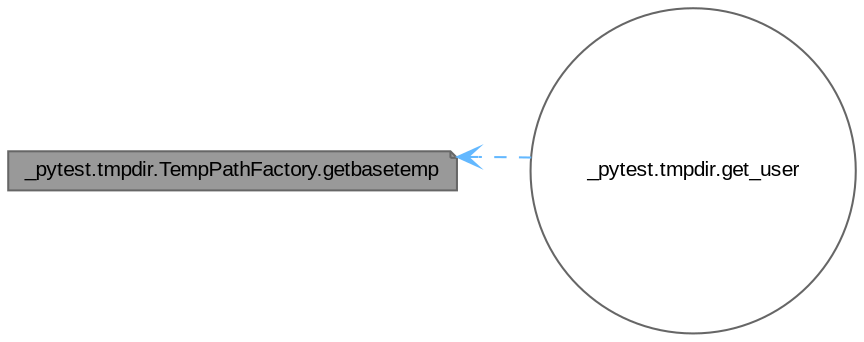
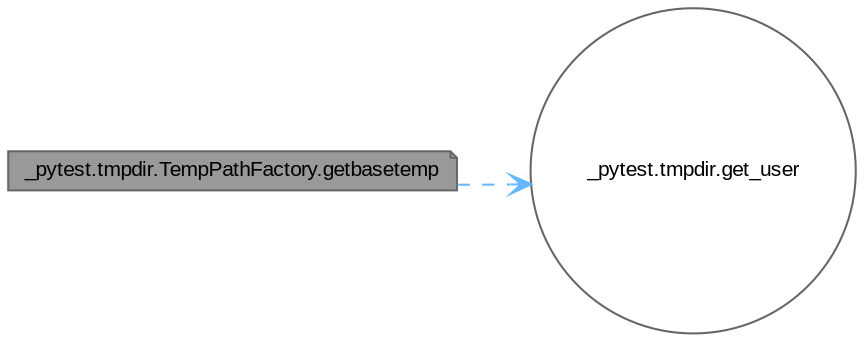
edge "_pytest.tmpdir.get_user" -> "_pytest.tmpdir.TempPathFactory.getbasetemp": reversed
